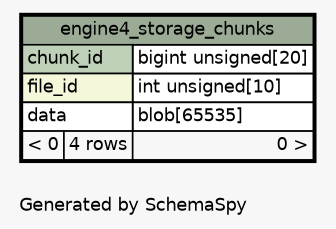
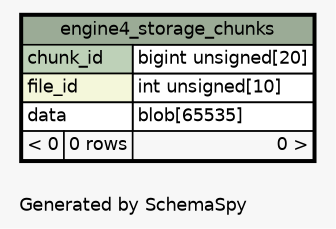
node "engine4_storage_chunks": text "4 rows" -> "0 rows"
